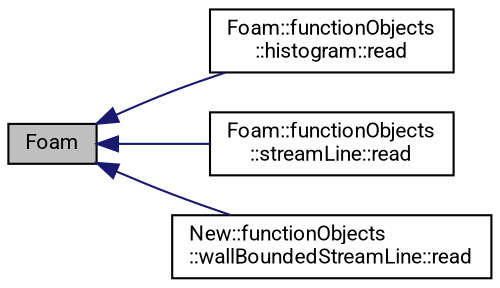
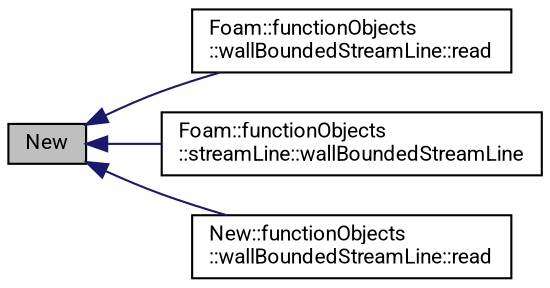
node "Foam::functionObjects ::histogram::read": label "Foam::functionObjects ::histogram::read" -> "Foam::functionObjects ::wallBoundedStreamLine::read"
node "Foam": label "Foam" -> "New"
node "Foam::functionObjects ::streamLine::read": label "Foam::functionObjects ::streamLine::read" -> "Foam::functionObjects ::streamLine::wallBoundedStreamLine"
